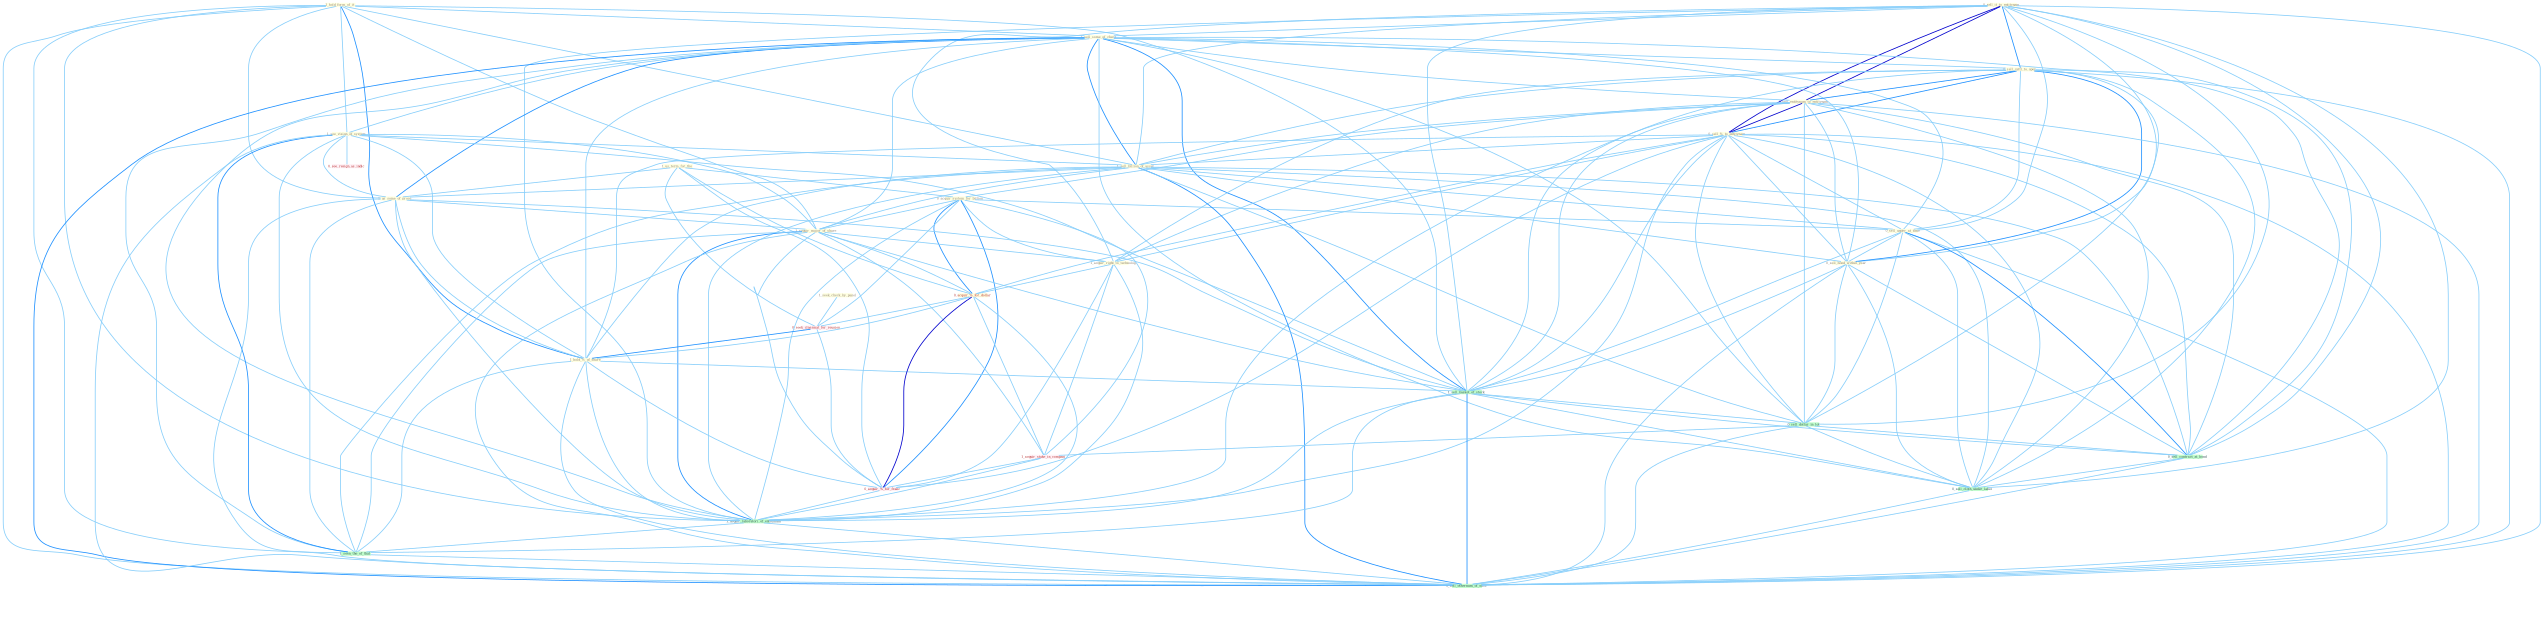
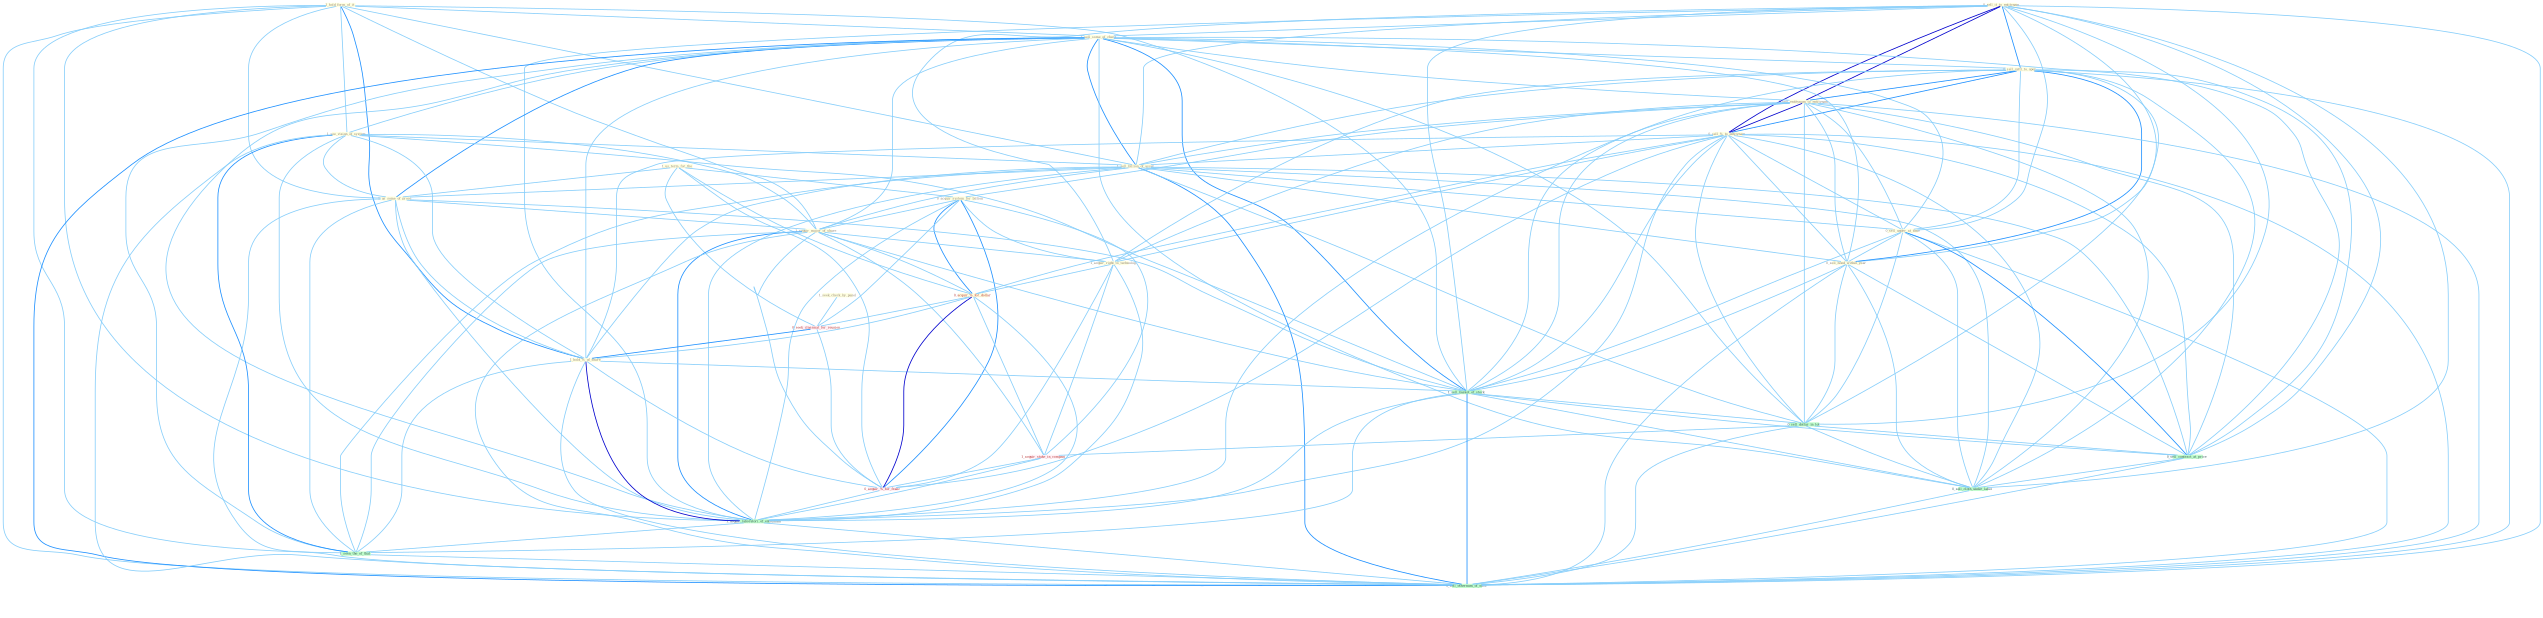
node "0_see_resign_as_indic": removed
edge "0_acquir_system_for_billion" -- "0_sell_under_at_time": now "0_sell_entitynam_to_entitynam" -- "0_sell_under_at_time"
node "0_sell_contract_at_bond": label "0_sell_contract_at_bond" -> "0_sell_contract_at_price"
edge "1_hold_%_of_share" -- "1_acquir_laboratori_of_entitynam": color #87cefa -> #0000cd
